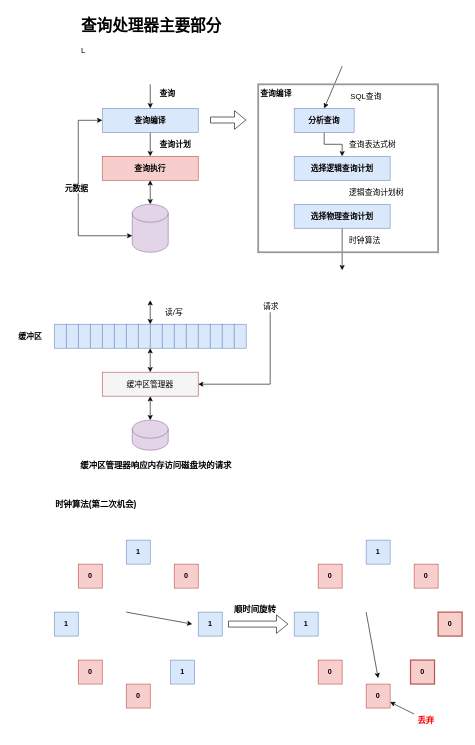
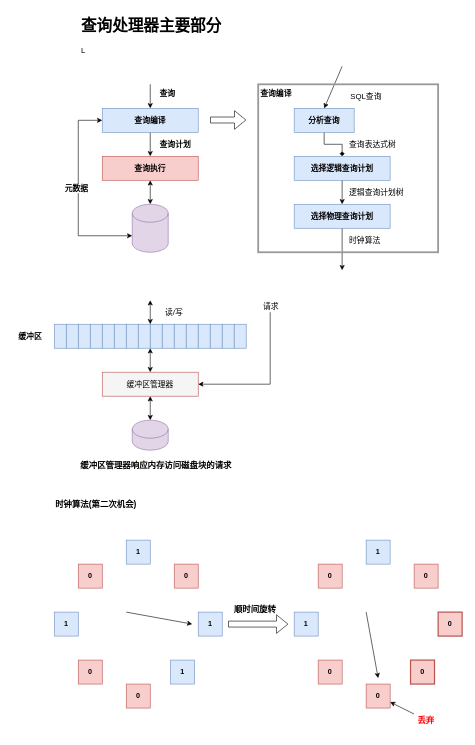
edge "分析查询" -> "选择逻辑查询计划": arrowhead classic -> diamond
edge "选择逻辑查询计划" -> "选择物理查询计划": added
